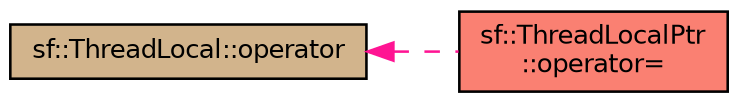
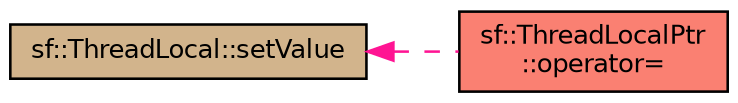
node "sf::ThreadLocal::operator": label "sf::ThreadLocal::operator" -> "sf::ThreadLocal::setValue"
